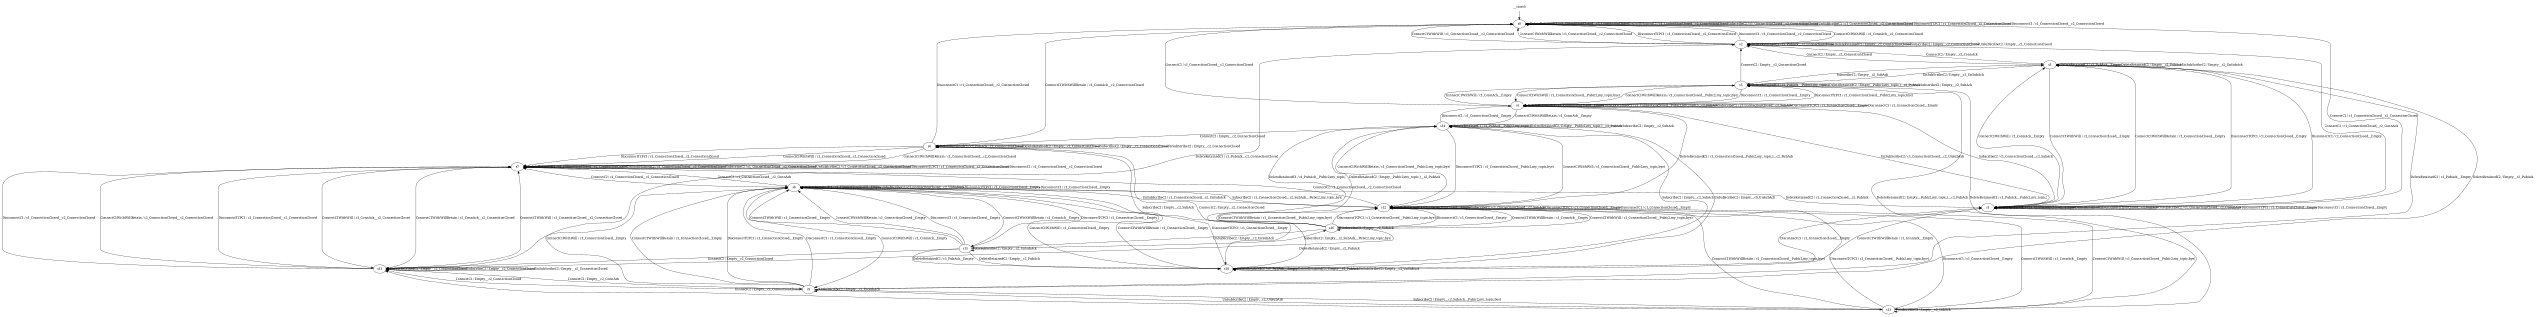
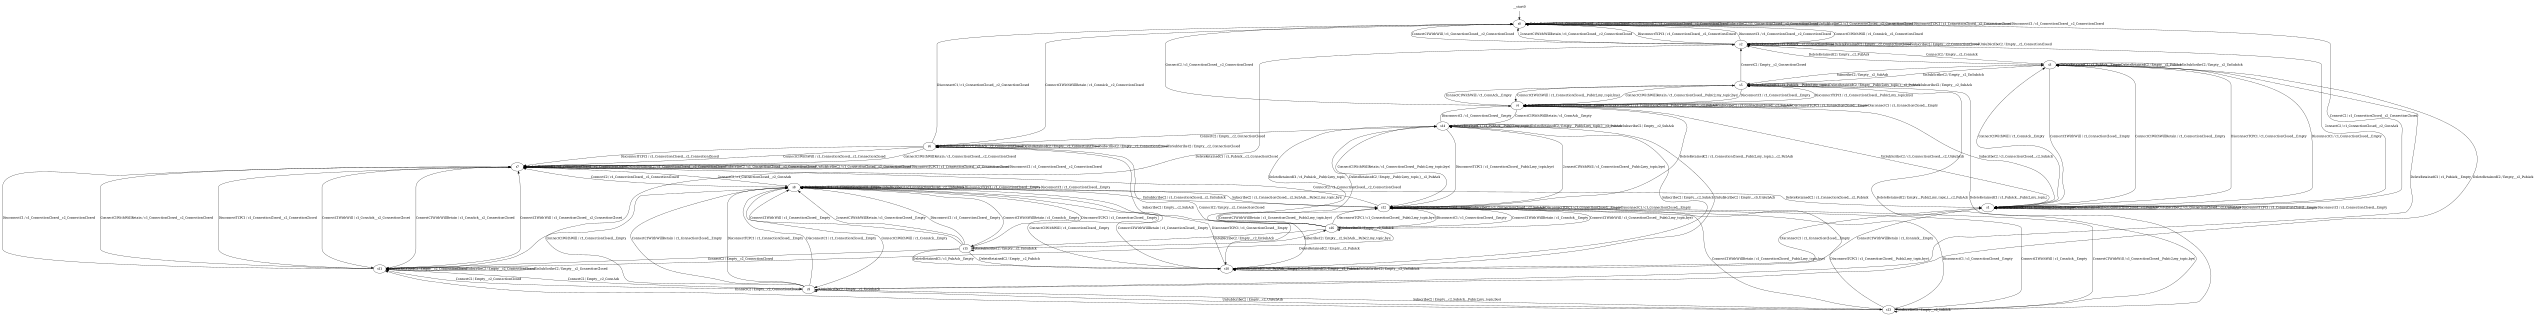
edge "s3" -> "s2": label "ConnectC2 / Empty__c2_ConnectionClosed" -> "DeleteRetainedC2 / Empty__c2_PubAck"
